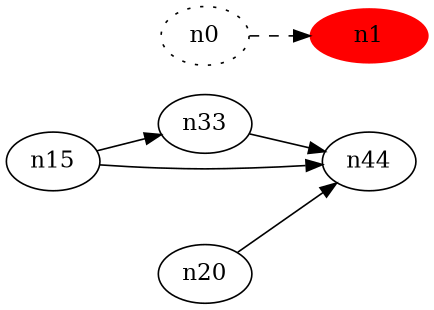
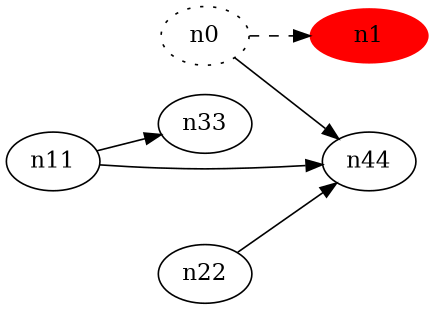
edge "n33" -> "n44": now "n0" -> "n44"
node "n15": label "n15" -> "n11"
node "n20": label "n20" -> "n22"
